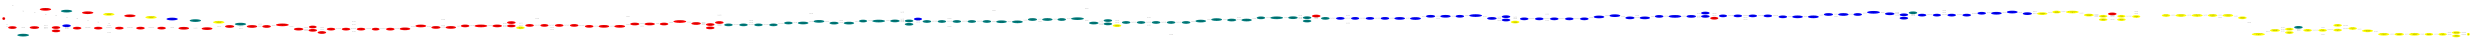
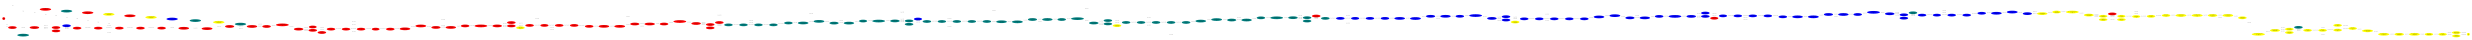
node "layer_10_dropout 0.0002190400063991ms 0.0MB": added
